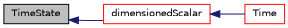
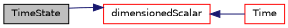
edge "dimensionedScalar" -> "TimeState": reversed
